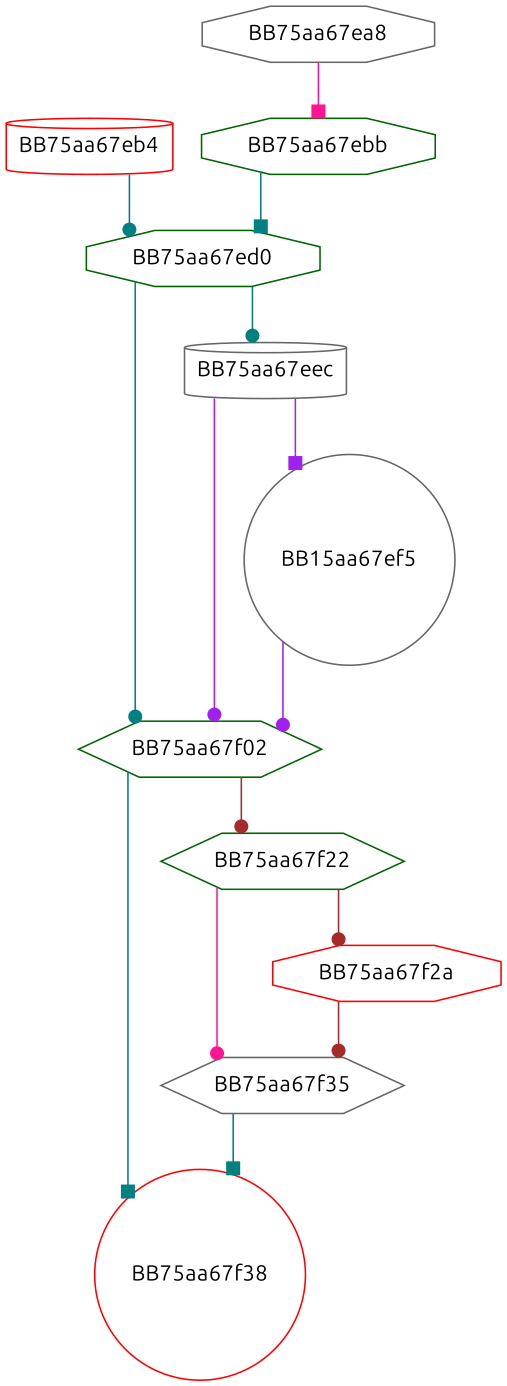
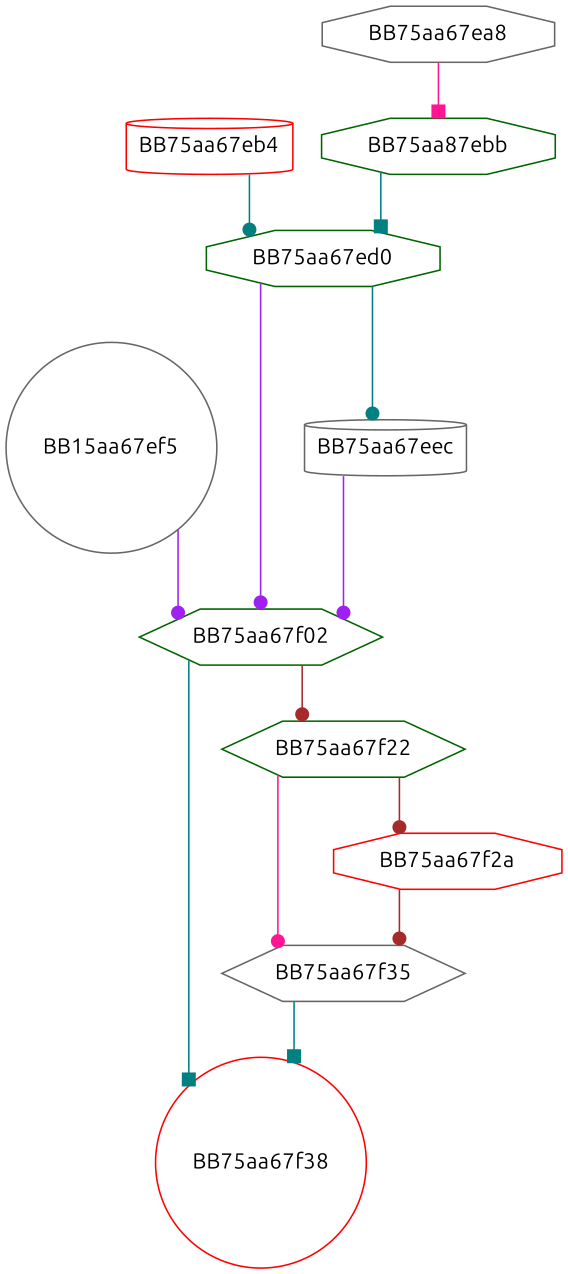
node "BB75aa67ebb": label "BB75aa67ebb" -> "BB75aa87ebb"
edge "BB75aa67eec" -> "BB15aa67ef5": removed
edge "BB75aa67ed0" -> "BB75aa67f02": color teal -> purple
